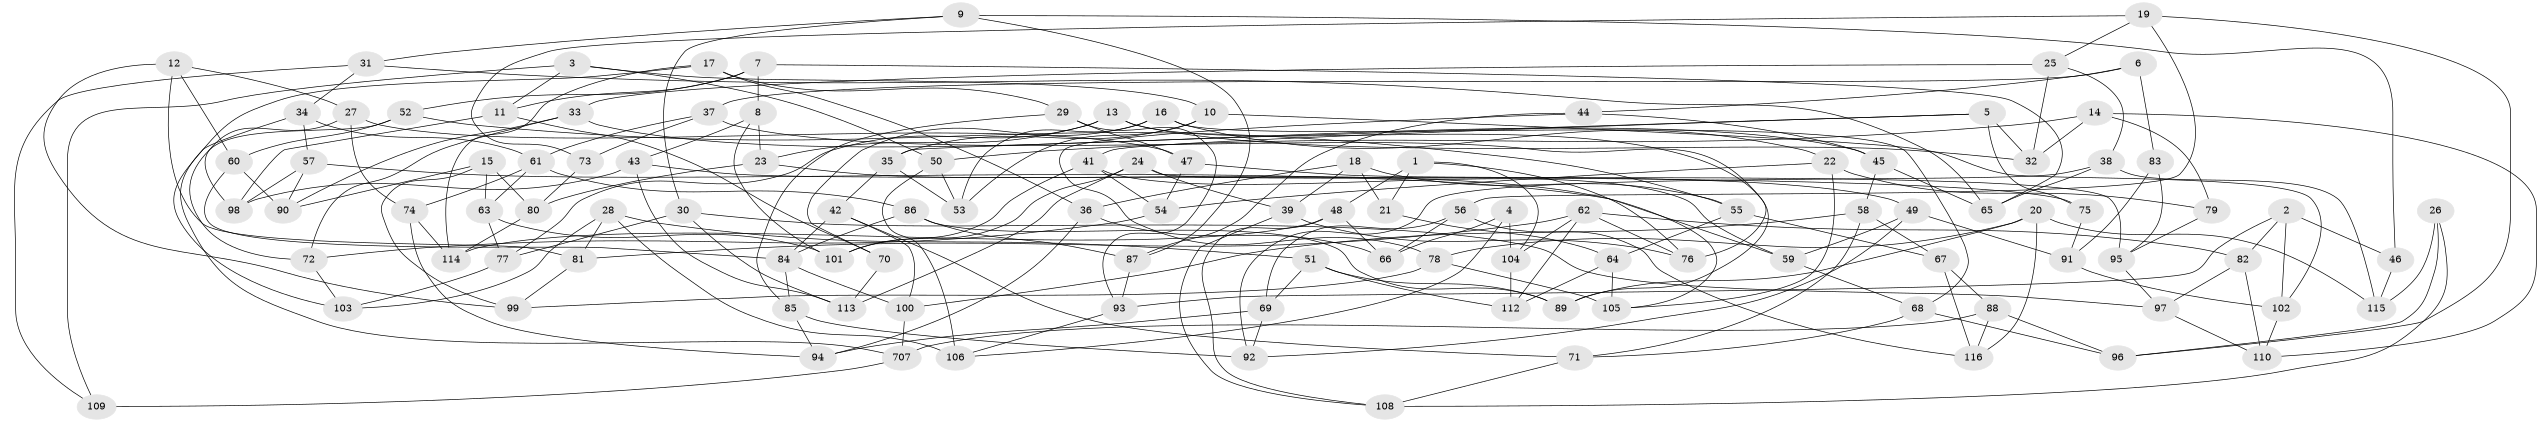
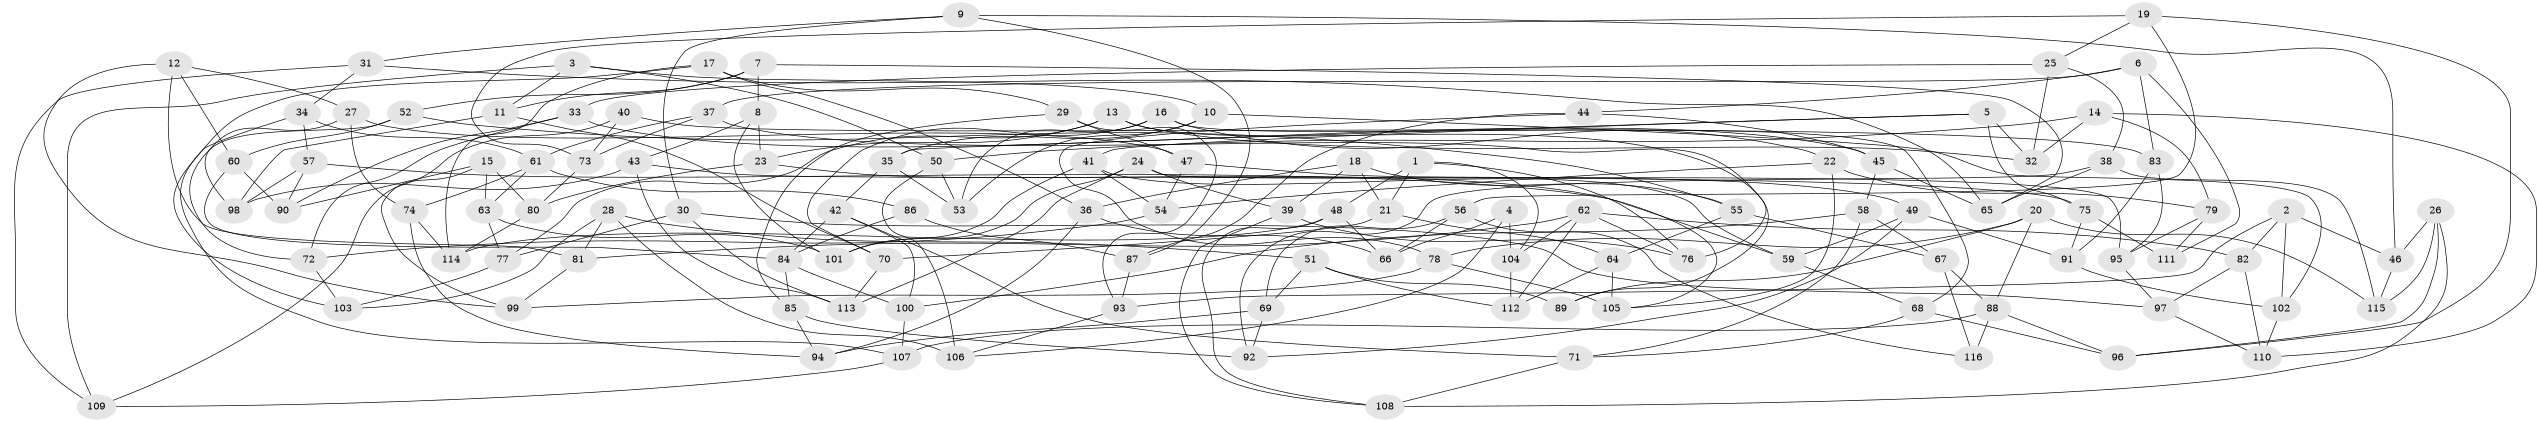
node "40": added
edge "26" -- "46": added
edge "86" -- "89": removed
edge "21" -- "70": added
node "111": added
edge "20" -- "116": now "20" -- "88"
node "707": label "707" -> "107"
